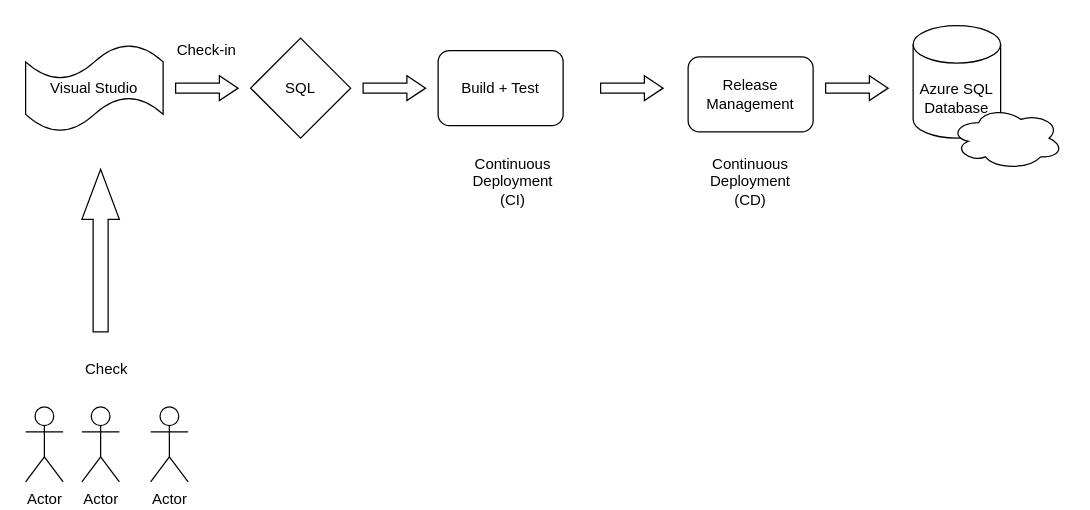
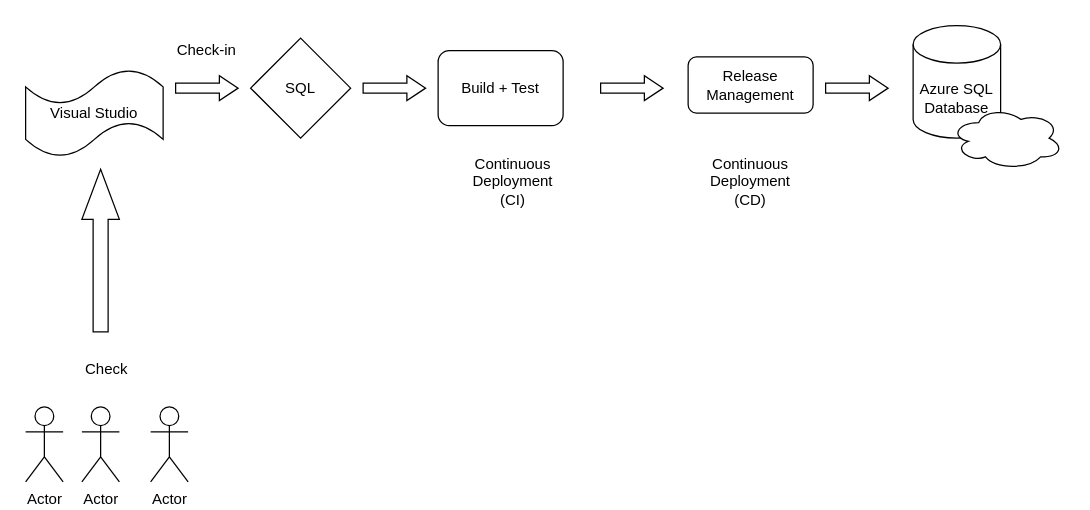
node "Visual Studio": moved (94, 88) -> (94, 113)
node "Release Management": size 125x75 -> 125x56
